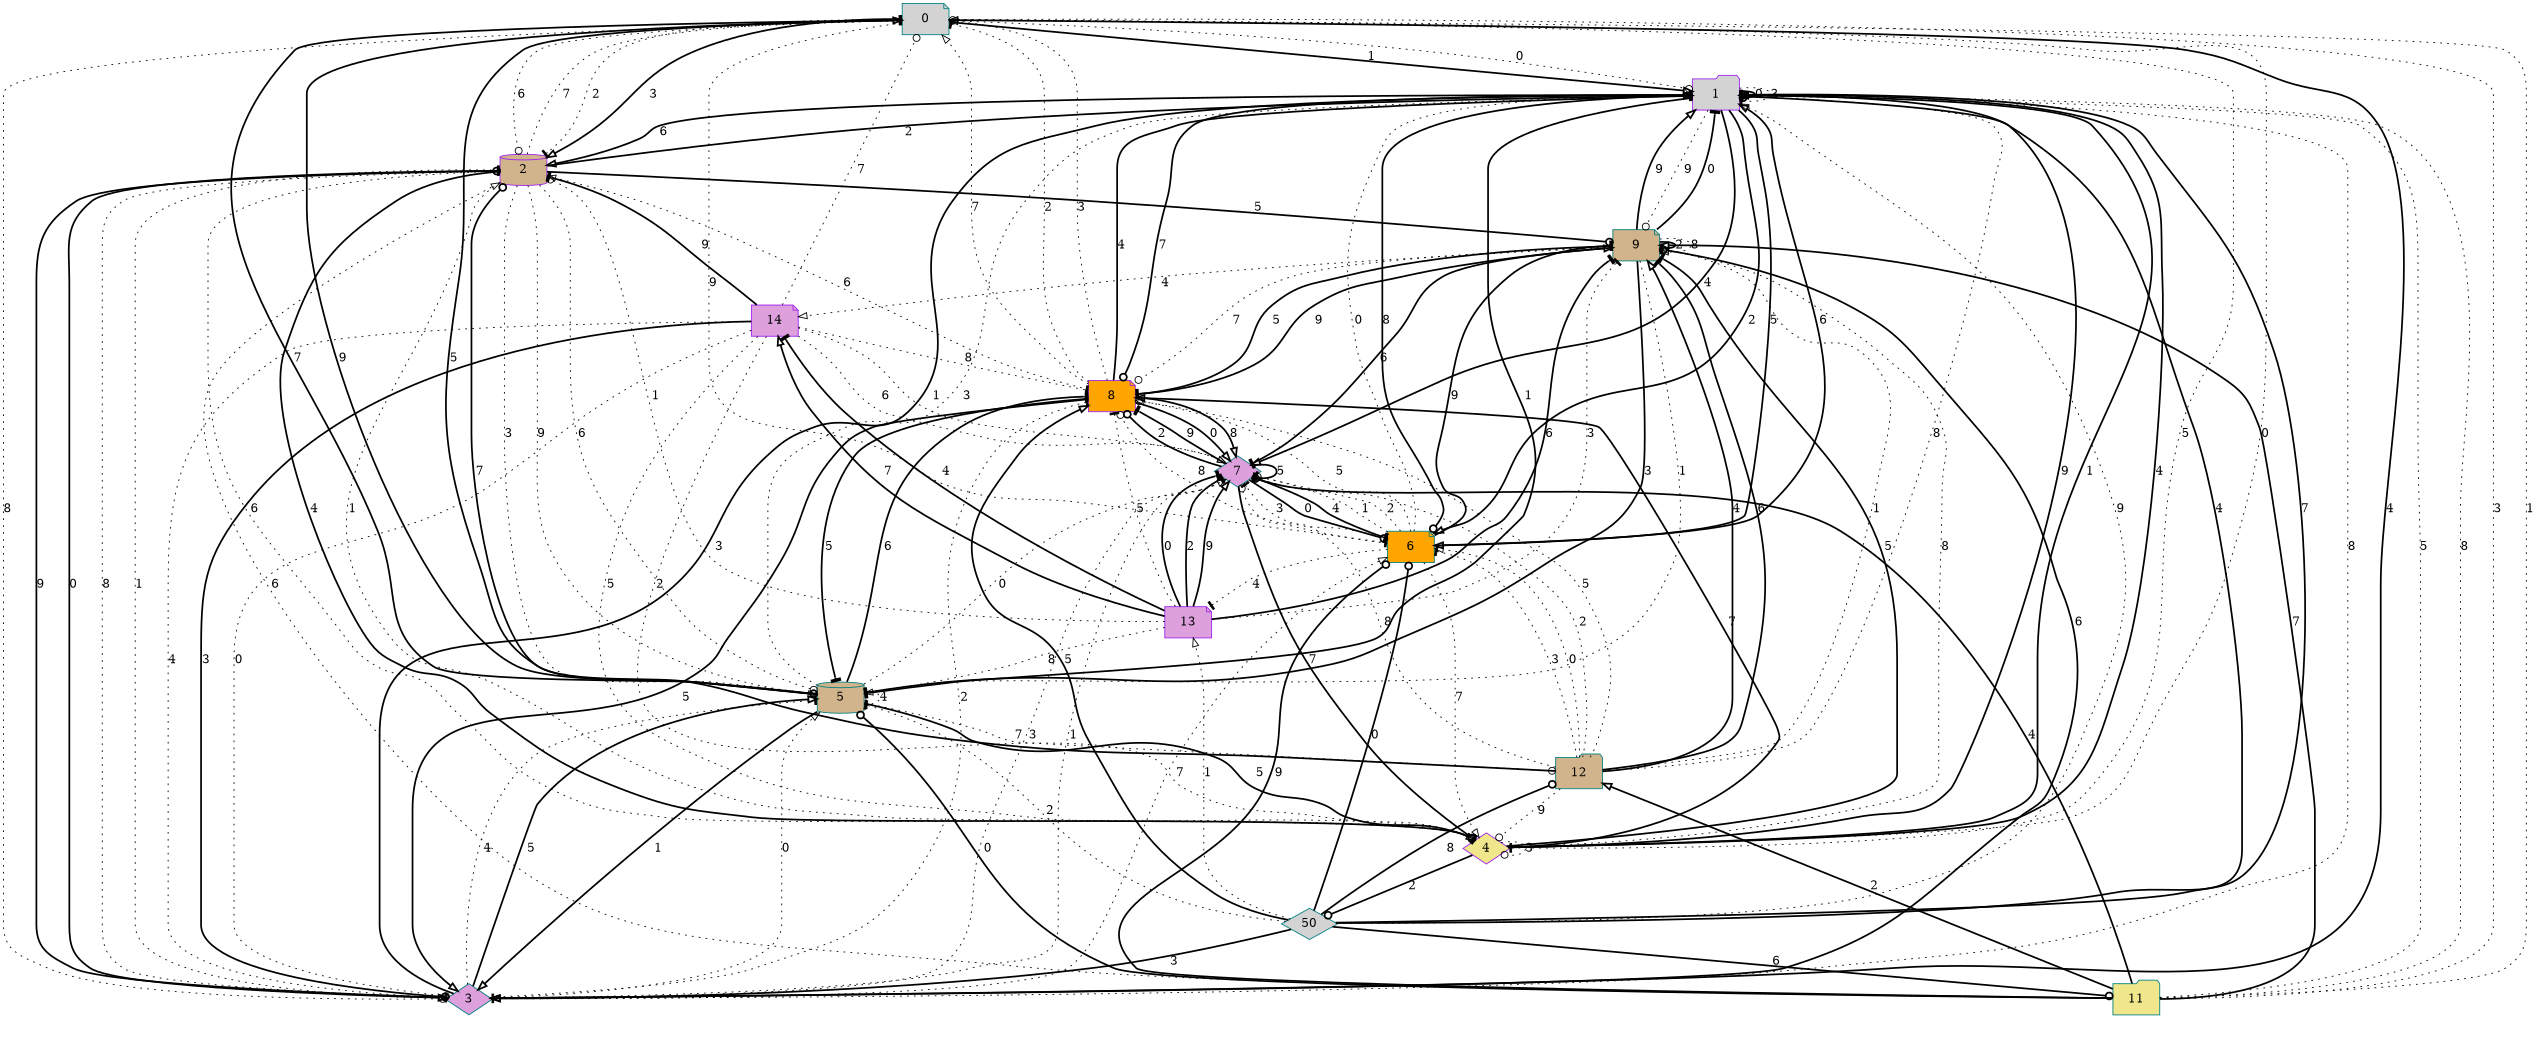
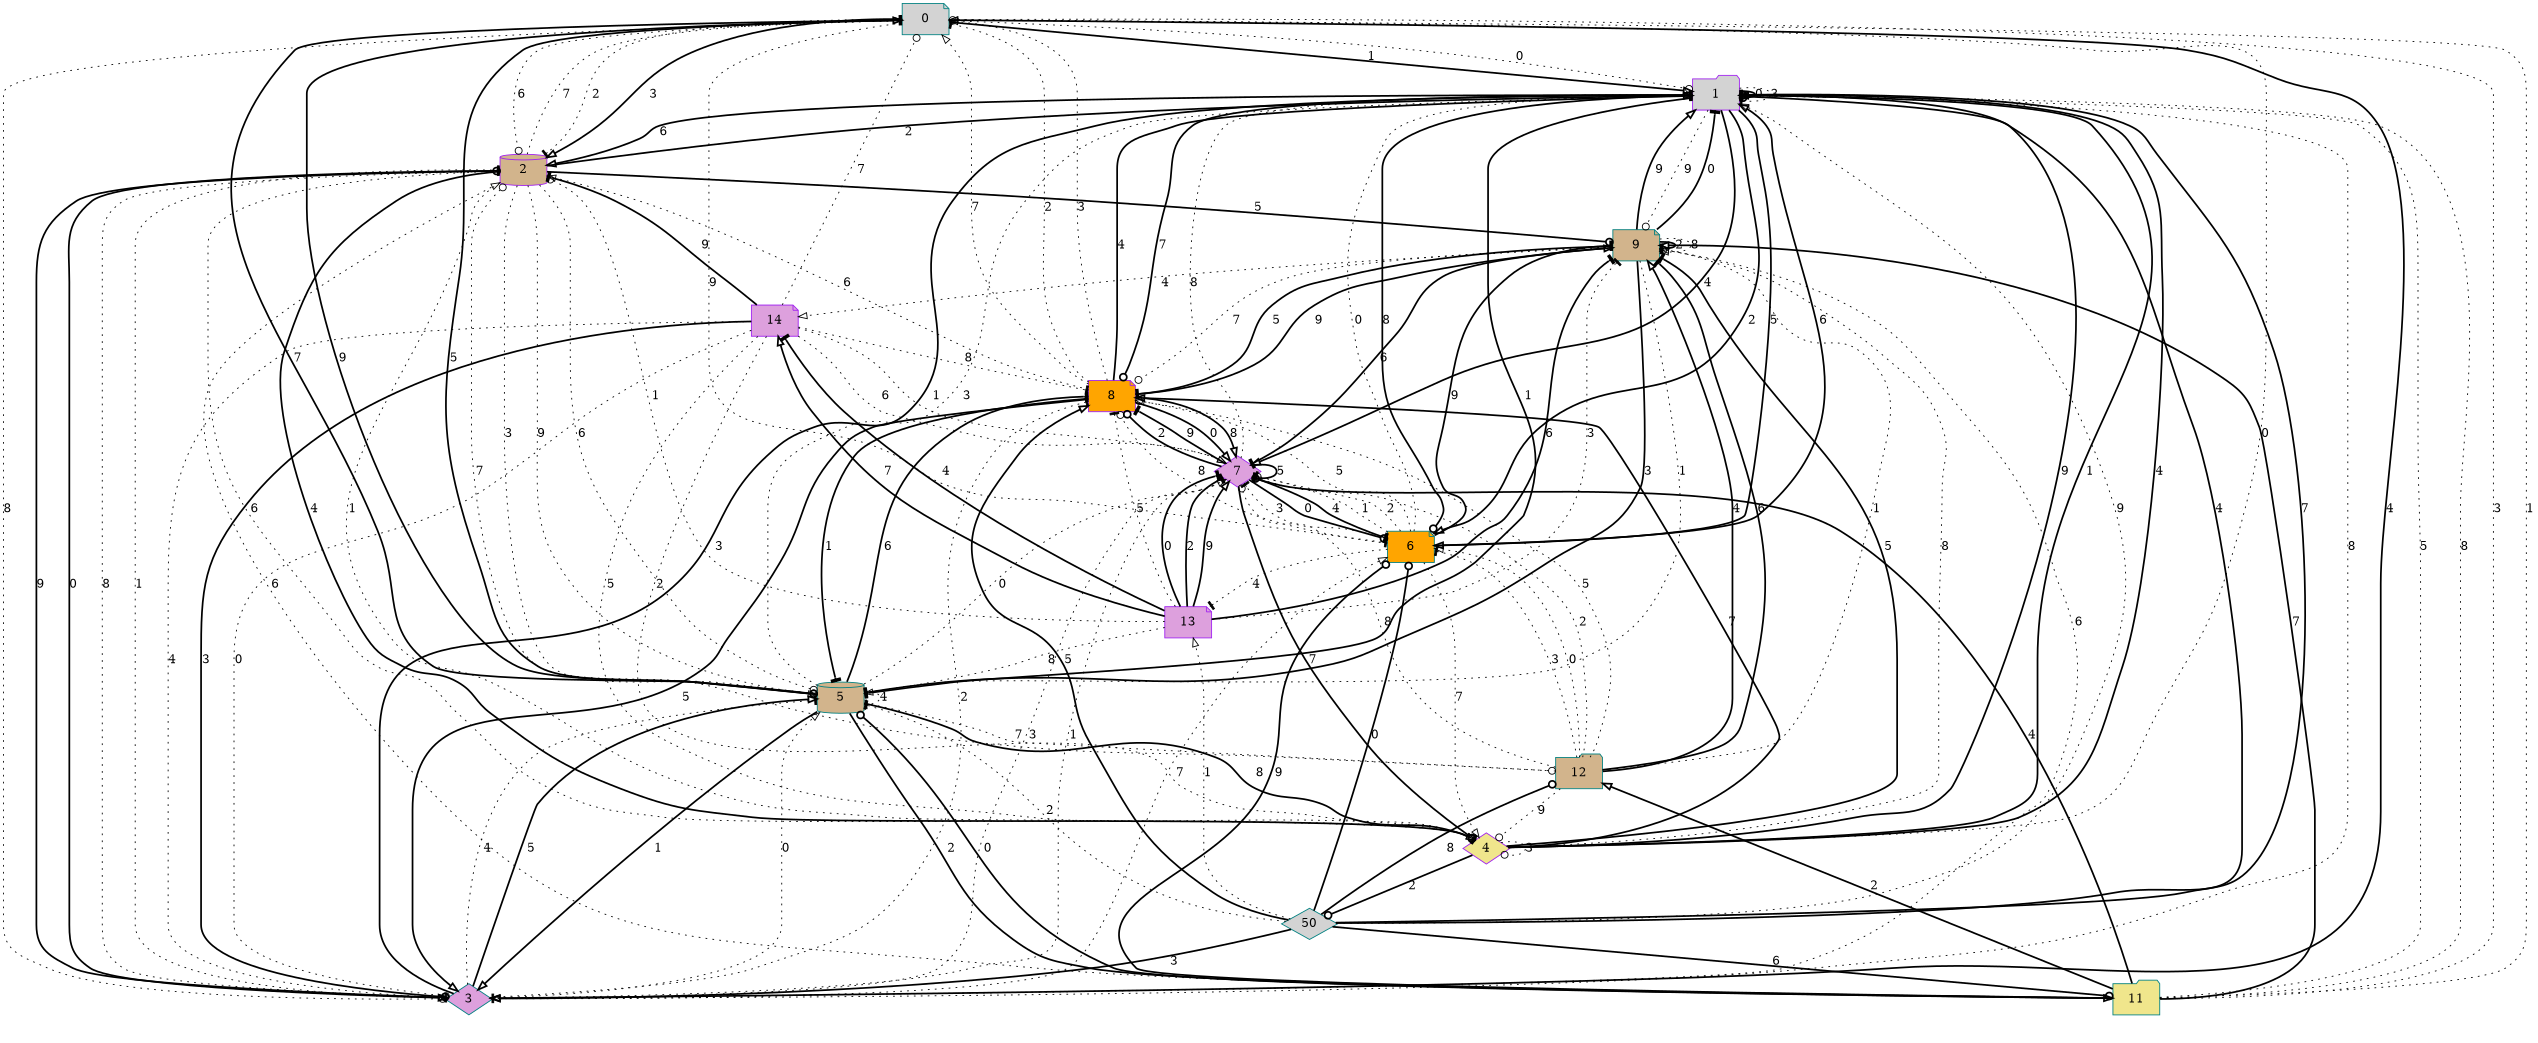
edge "0" -> "4": removed, label "5"
edge "12" -> "1": now "7" -> "1"
node "7": color teal -> purple
edge "8" -> "5": label "5" -> "1"
edge "12" -> "2": style bold -> dotted
edge "5" -> "4": label "5" -> "8"
edge "3" -> "9": style bold -> dotted
edge "5" -> "11": added, label "2"
